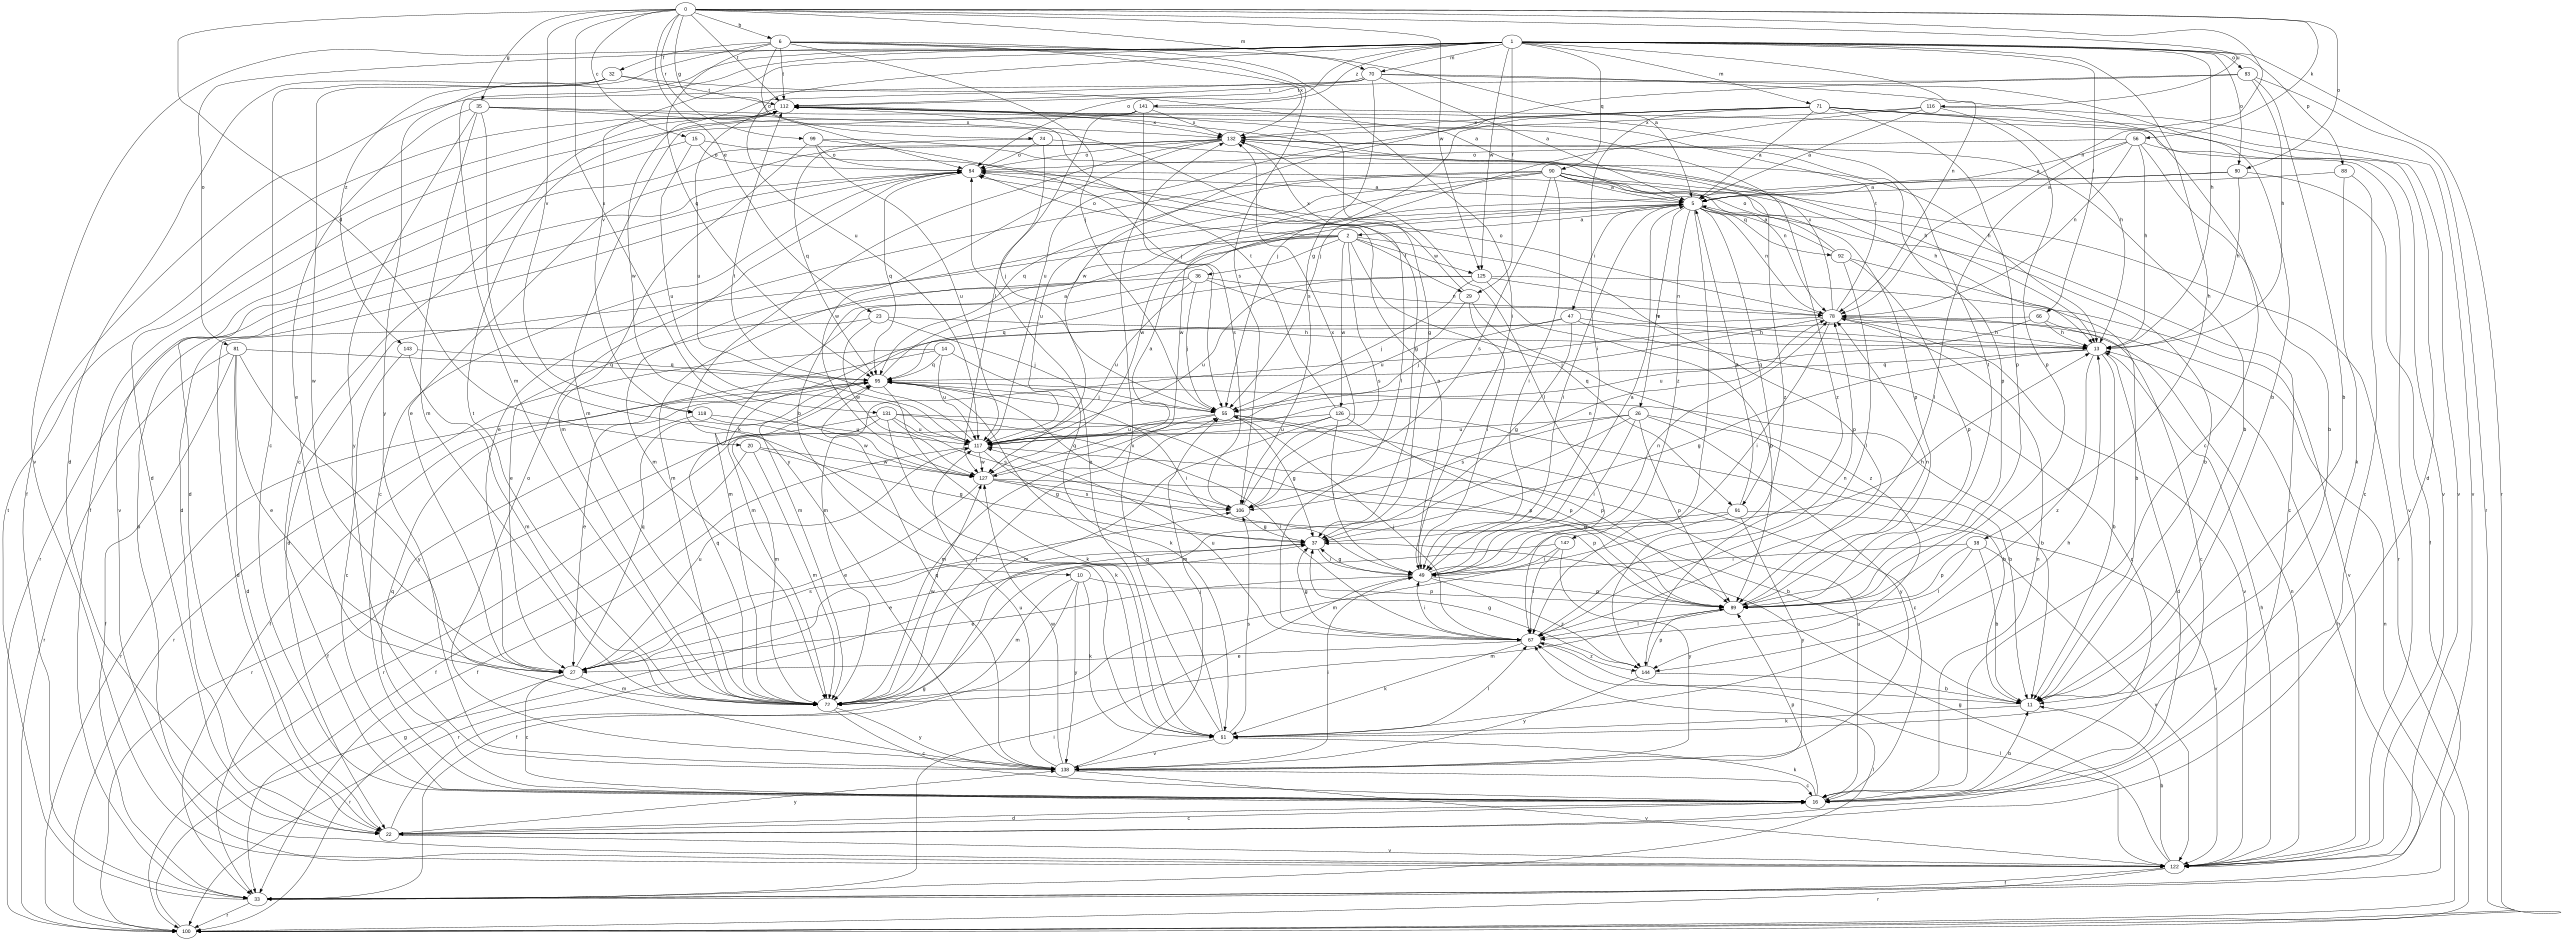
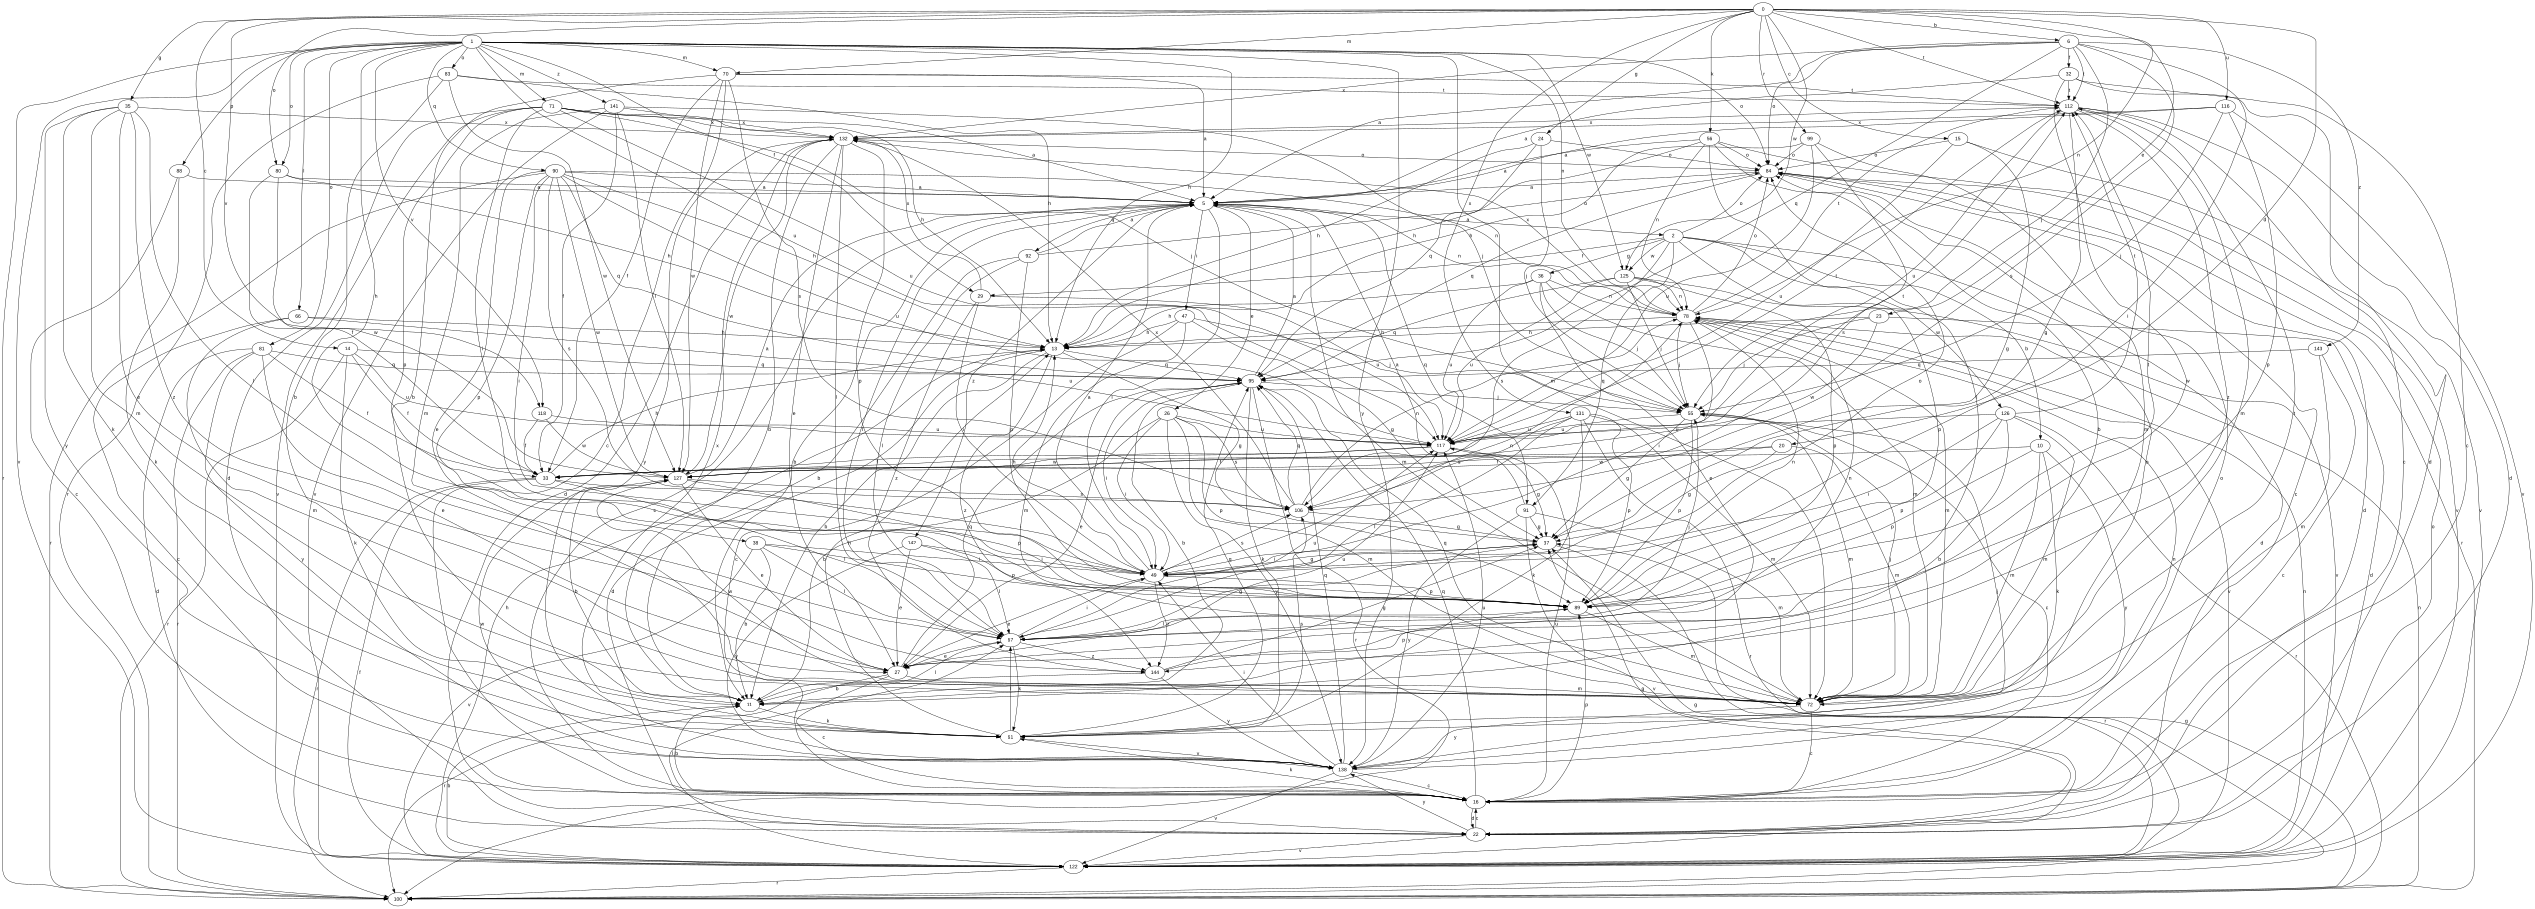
edge "0" -> "14": added, label "c"
edge "2" -> "72": now "112" -> "72"
edge "27" -> "106": now "49" -> "106"
edge "122" -> "33": reversed
